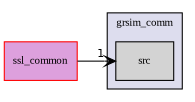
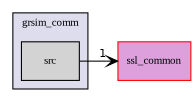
edge "ssl_common" -> "src": reversed
